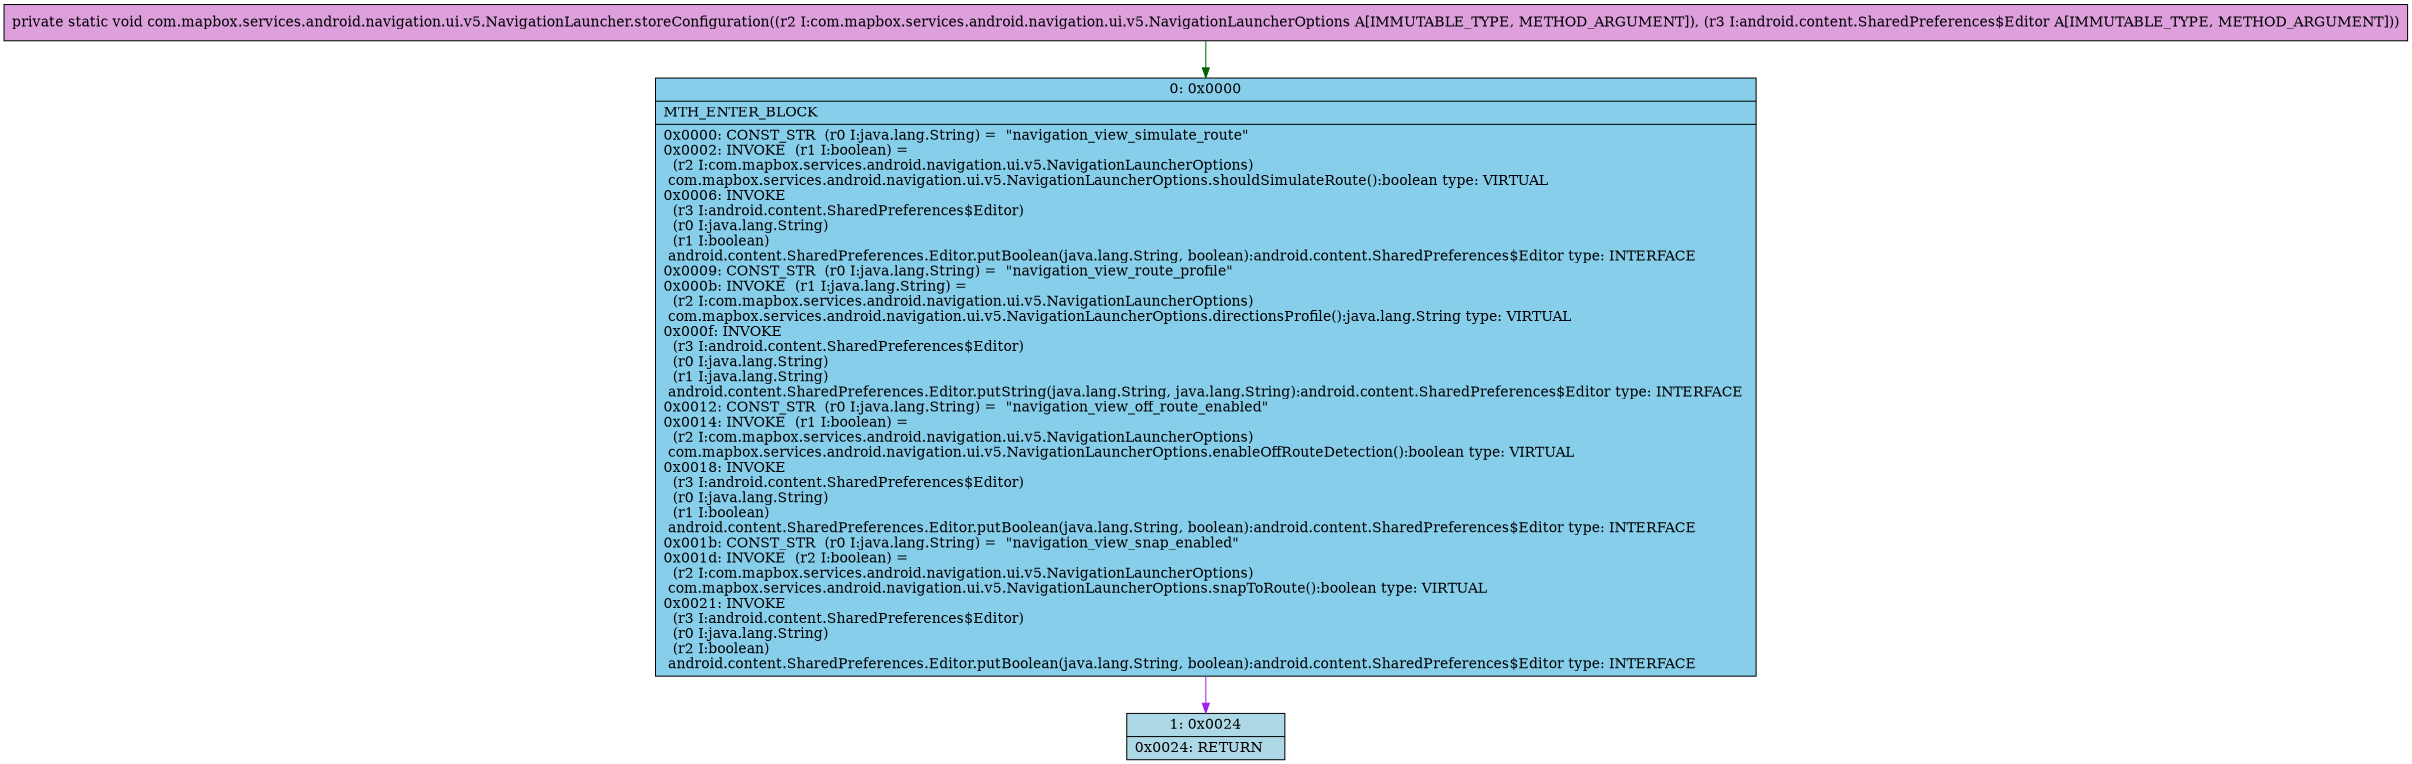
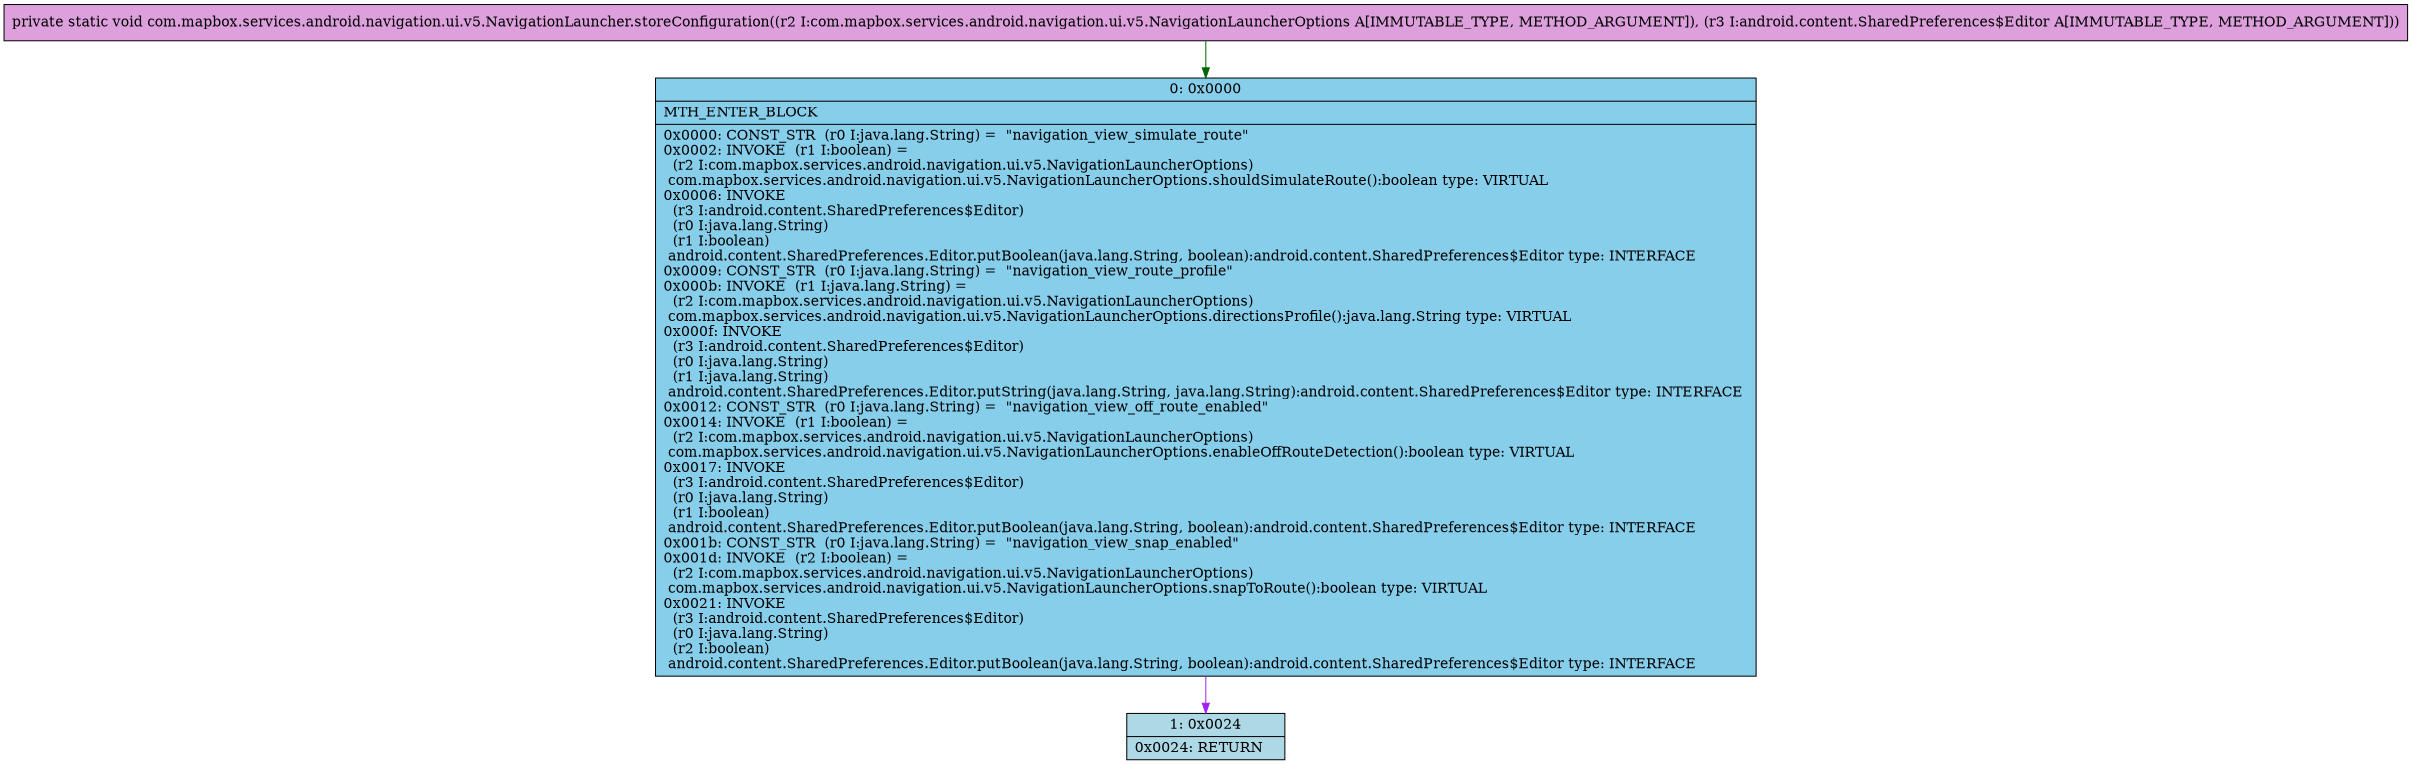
node "0: 0x0000": text "0x0018: INVOKE" -> "0x0017: INVOKE"
